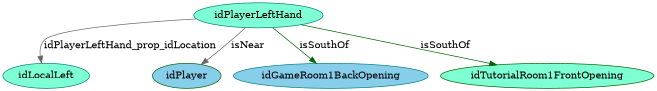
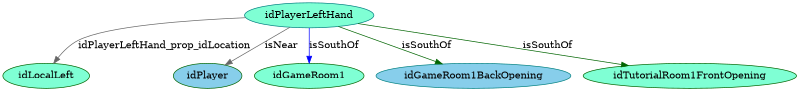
node "idLocalLeft": color teal -> darkgreen
node "idGameRoom1": added
